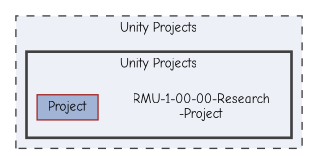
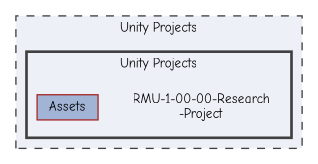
node "Project": label "Project" -> "Assets"
